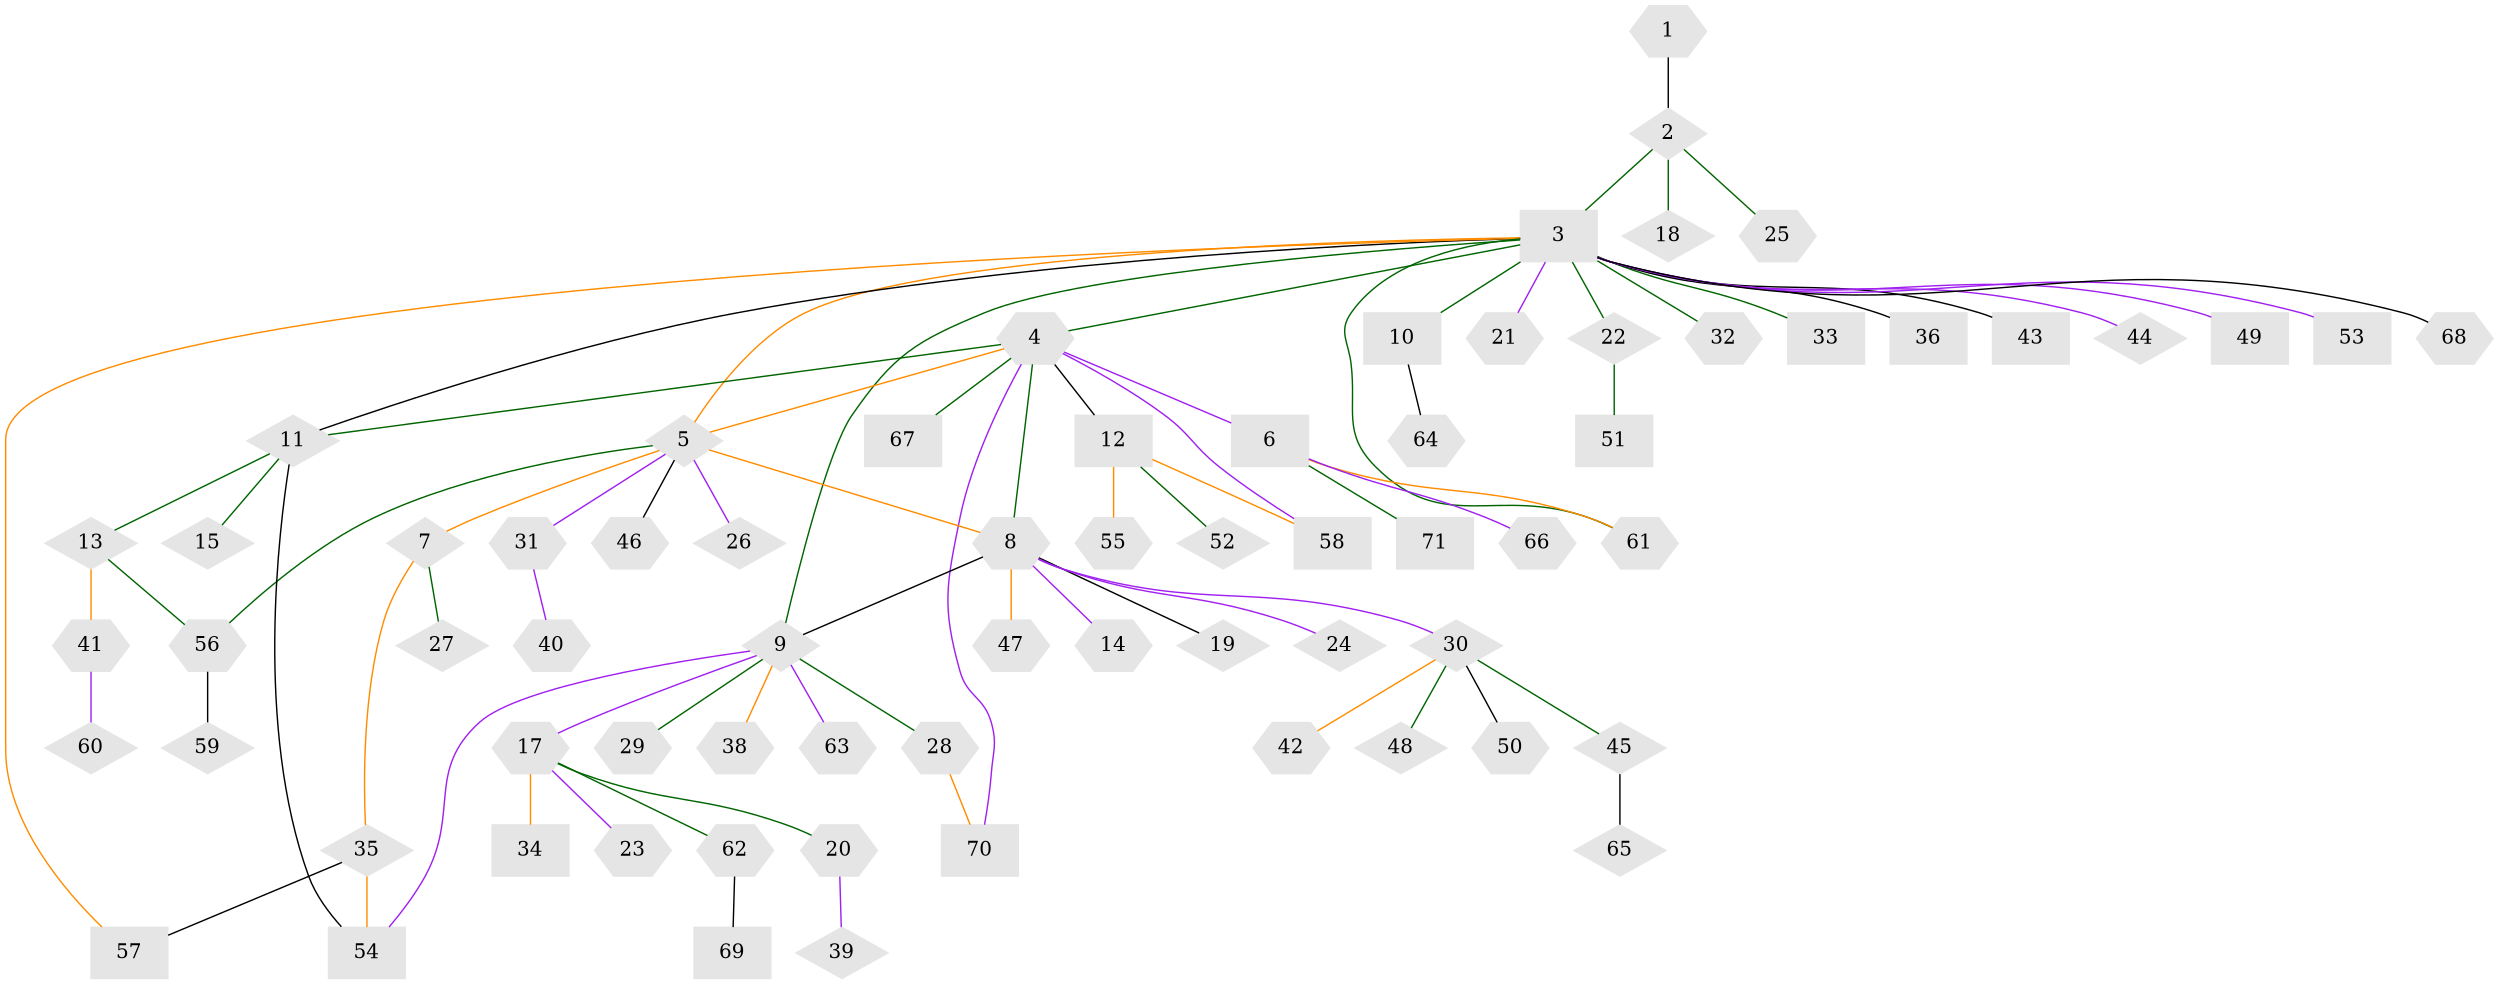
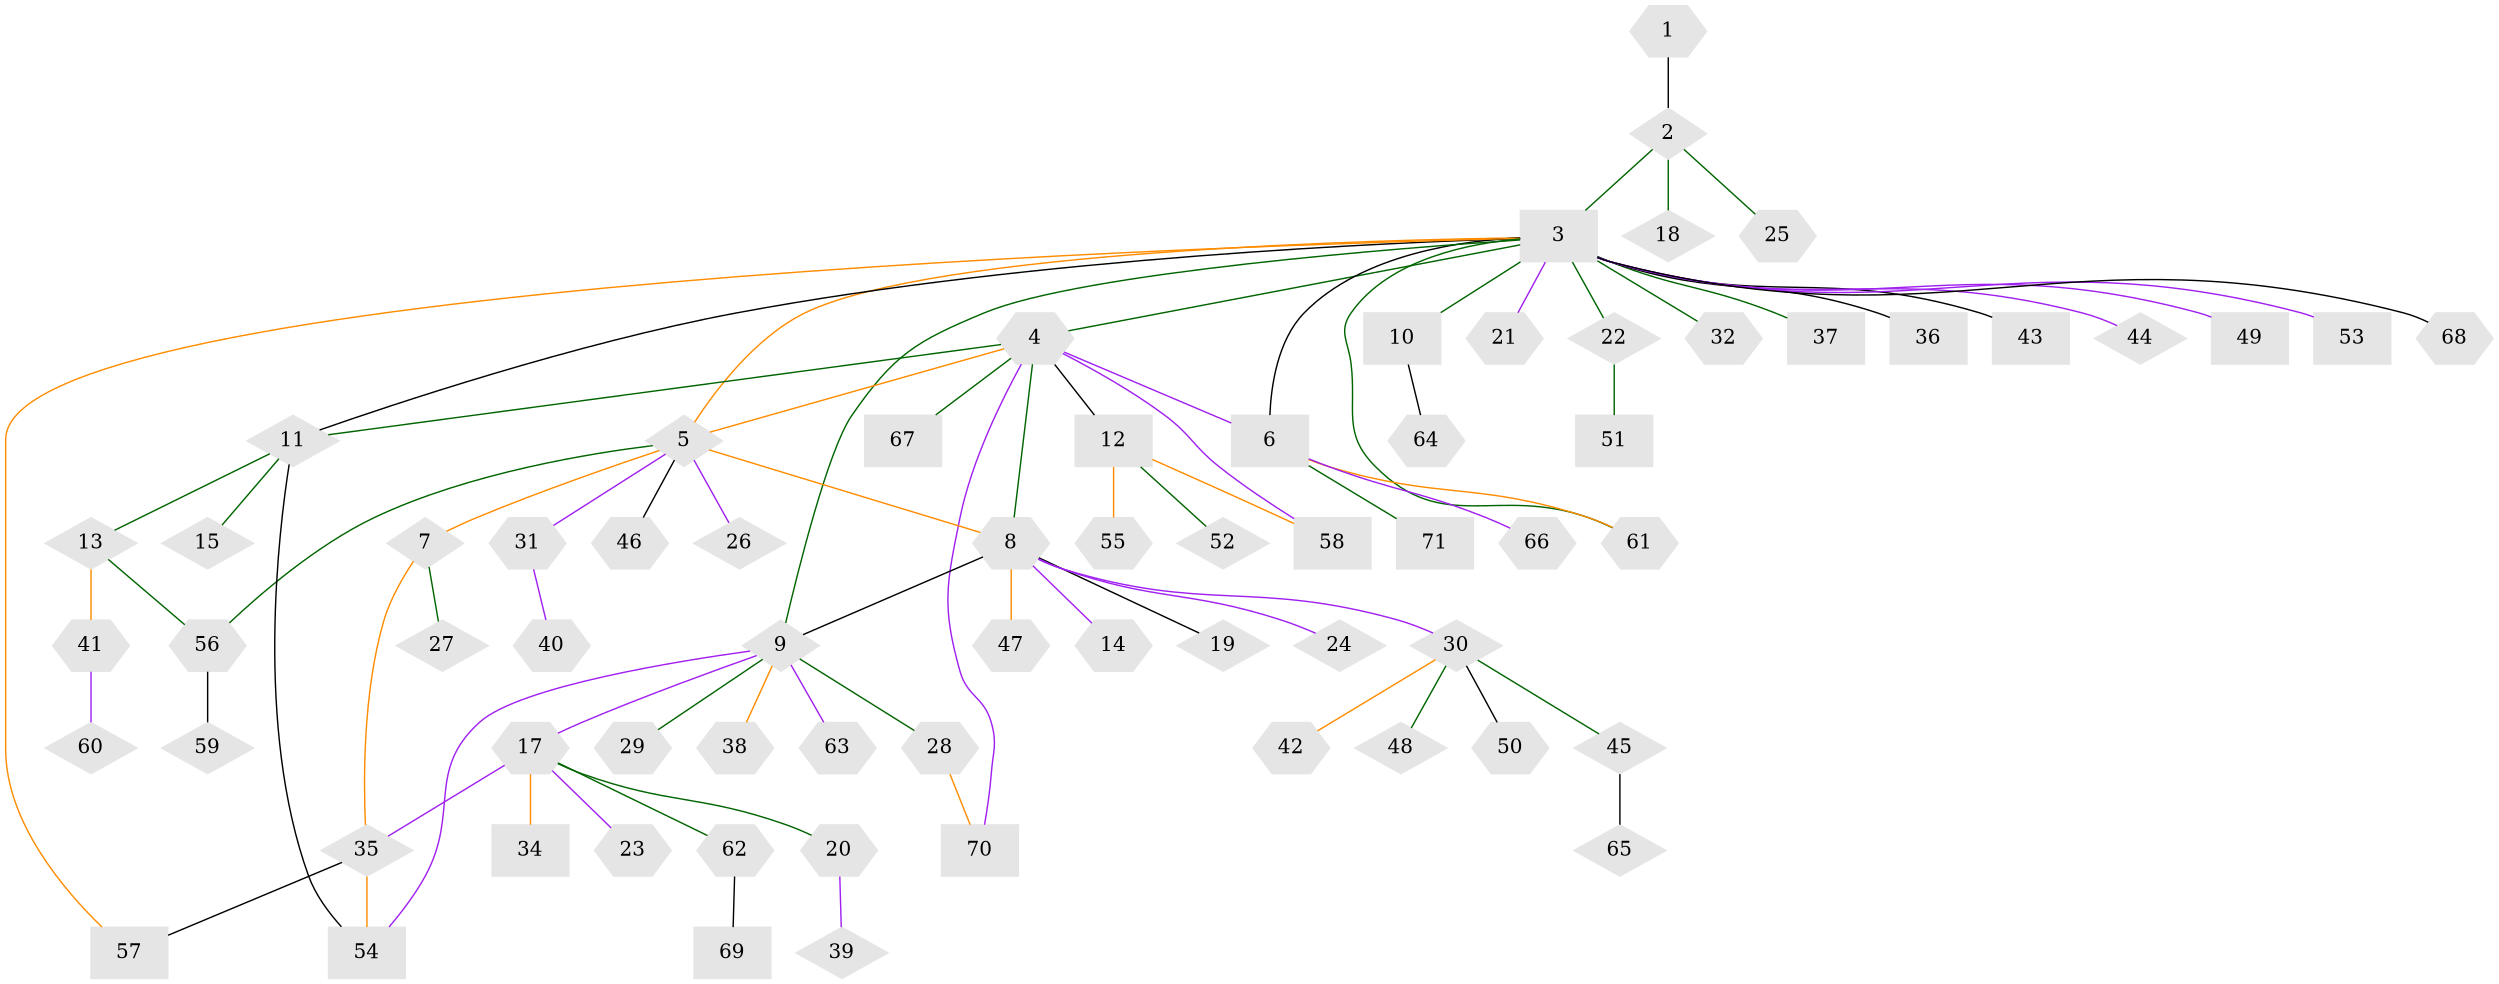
edge "3" -- "6": added
node "33": label "33" -> "37"
edge "17" -- "35": added
